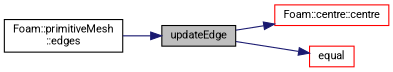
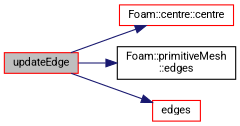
edge "Foam::primitiveMesh ::edges" -> "updateEdge": reversed
node "updateEdge": color black -> red
node "equal": label "equal" -> "edges"
